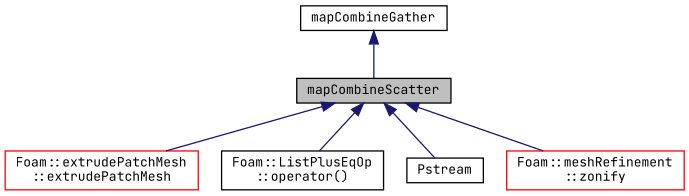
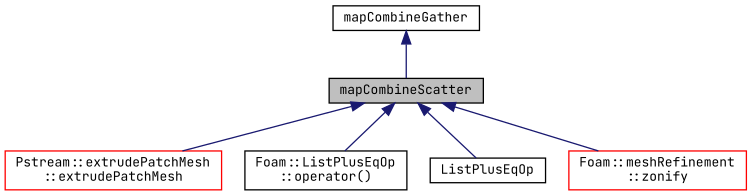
node "Foam::extrudePatchMesh ::extrudePatchMesh": label "Foam::extrudePatchMesh ::extrudePatchMesh" -> "Pstream::extrudePatchMesh ::extrudePatchMesh"
node "Pstream": label "Pstream" -> "ListPlusEqOp"
